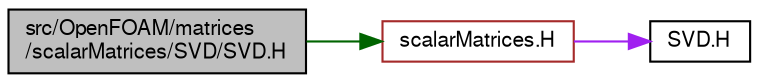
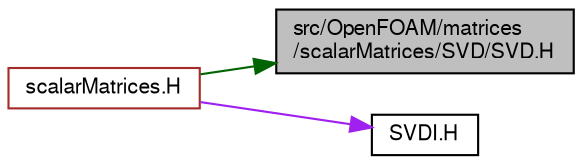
edge "src/OpenFOAM/matrices /scalarMatrices/SVD/SVD.H" -> "scalarMatrices.H": reversed
node "SVD.H": label "SVD.H" -> "SVDI.H"
